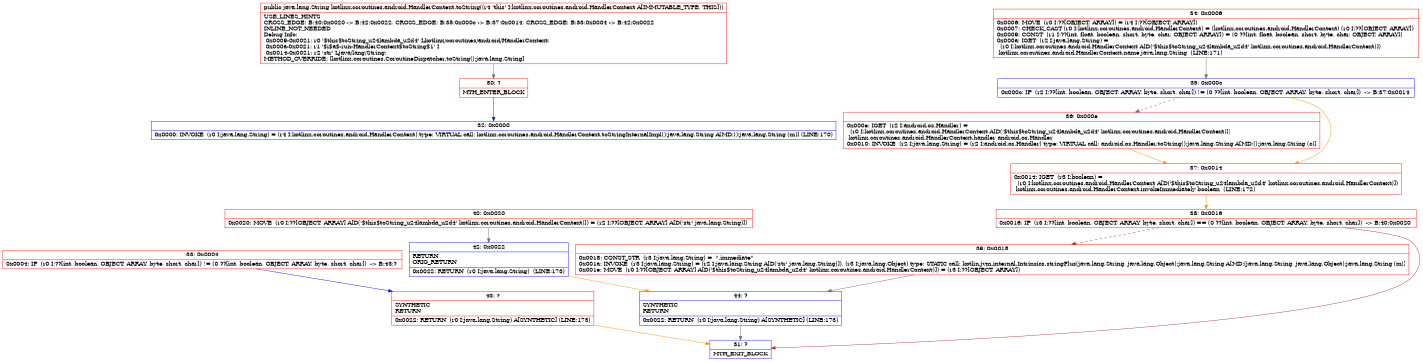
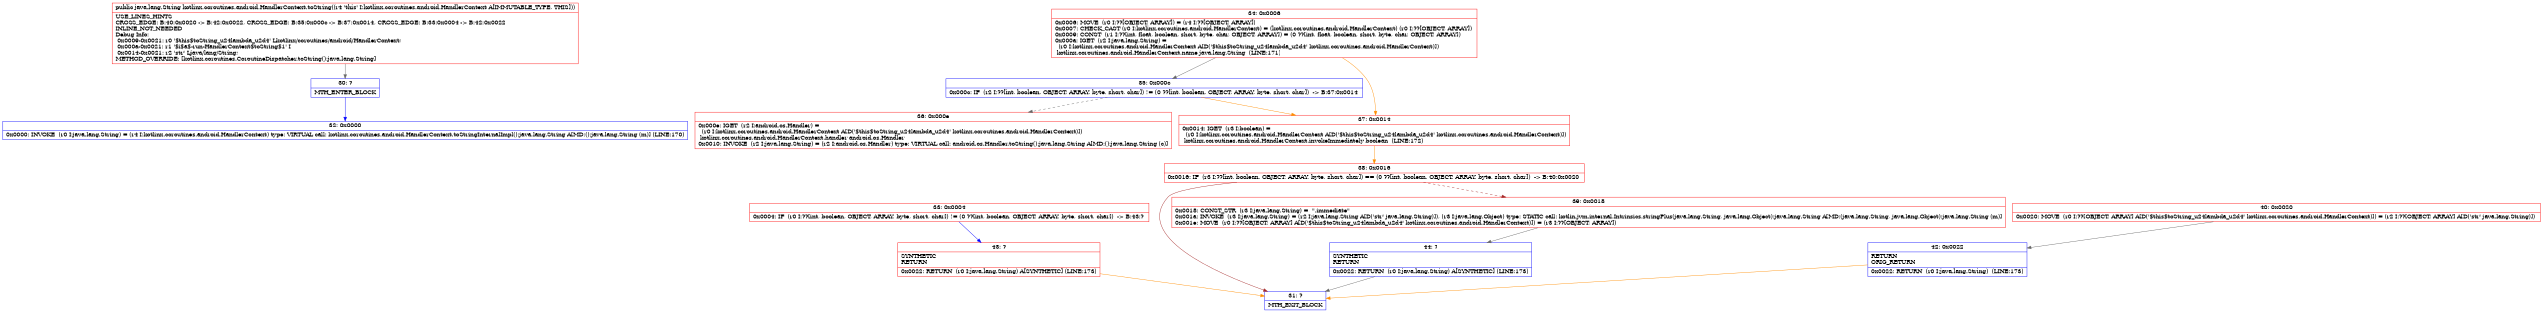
node "30: ?": color red -> blue
edge "36: 0x000e" -> "37: 0x0014": now "34: 0x0006" -> "37: 0x0014"
edge "42: 0x0022" -> "44: ?": now "42: 0x0022" -> "31: ?"
